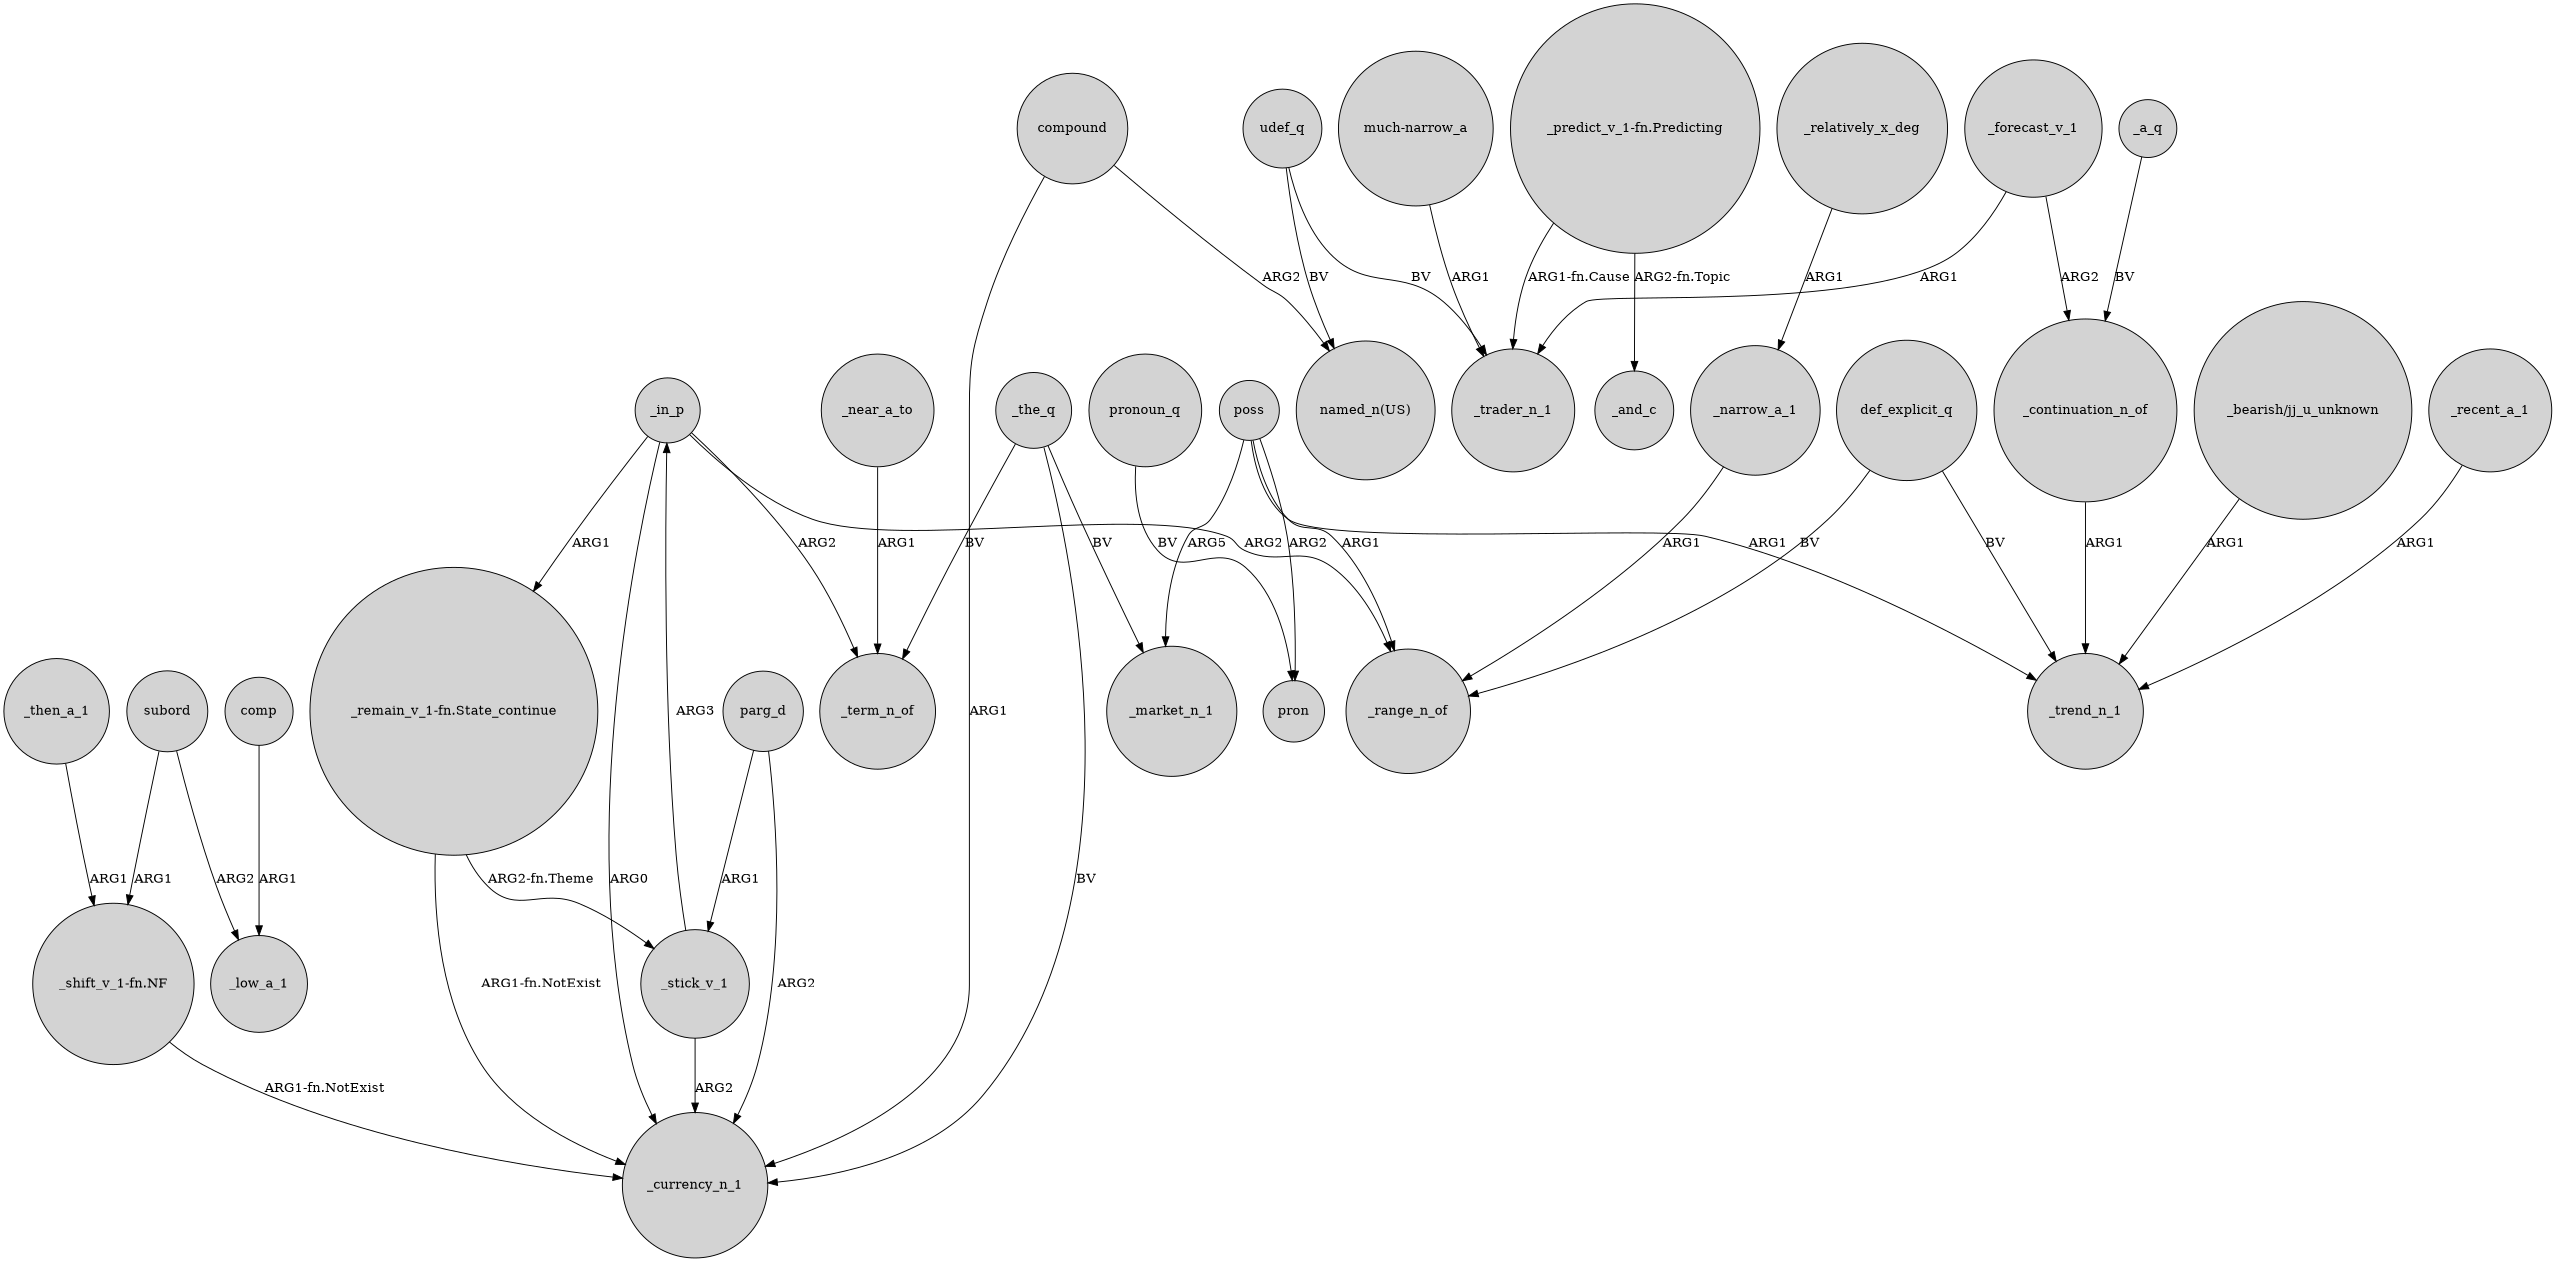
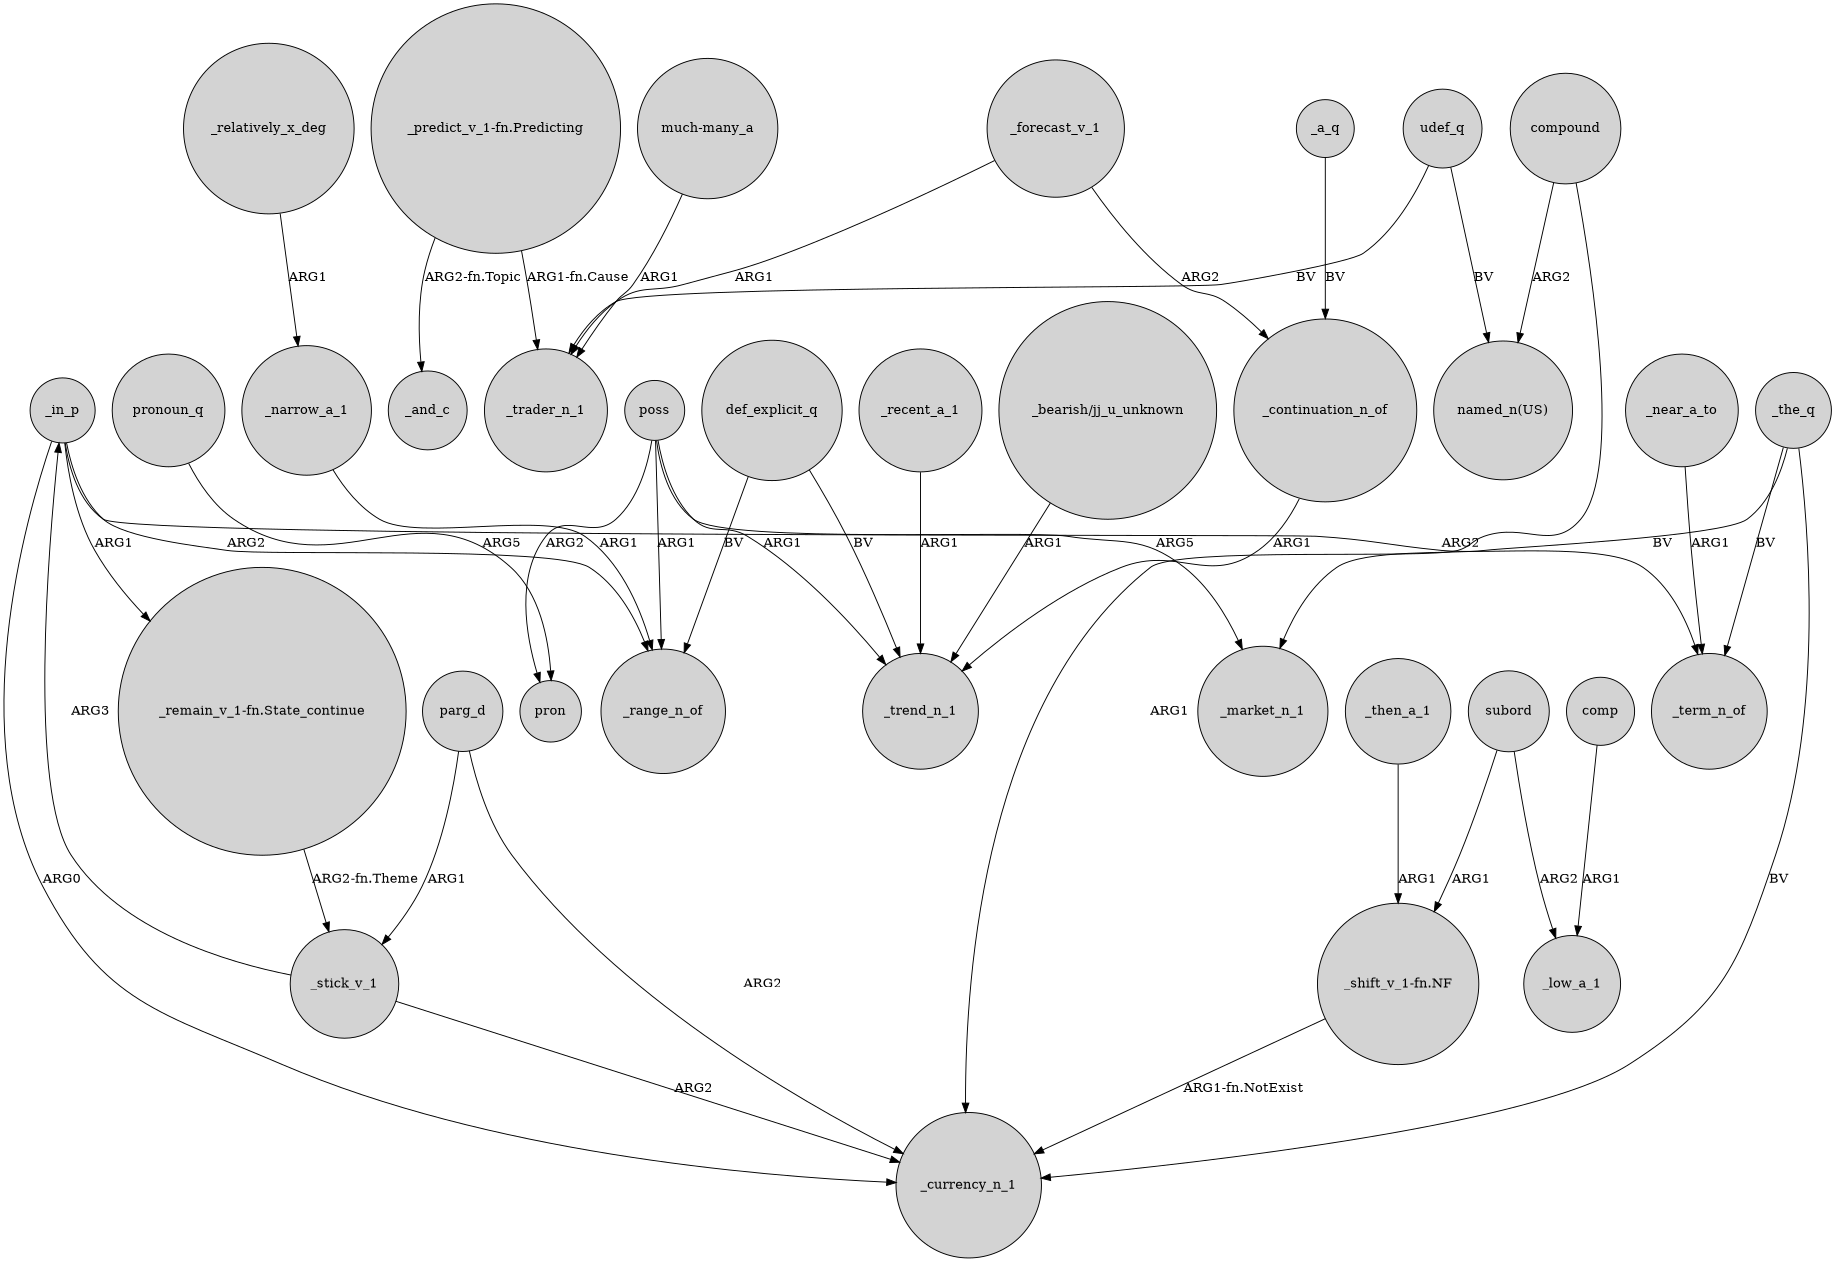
node "much-narrow_a": label "much-narrow_a" -> "much-many_a"
edge "pronoun_q" -> "pron": label "BV" -> "ARG5"
edge "_remain_v_1-fn.State_continue" -> "_currency_n_1": removed, label "ARG1-fn.NotExist"
